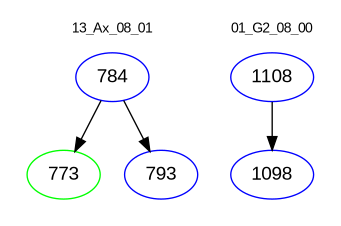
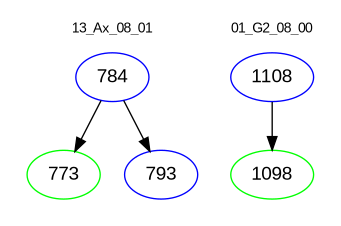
node "1098": color blue -> green
